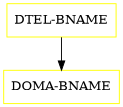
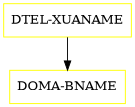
node "DTEL-BNAME": label "DTEL-BNAME" -> "DTEL-XUANAME"
